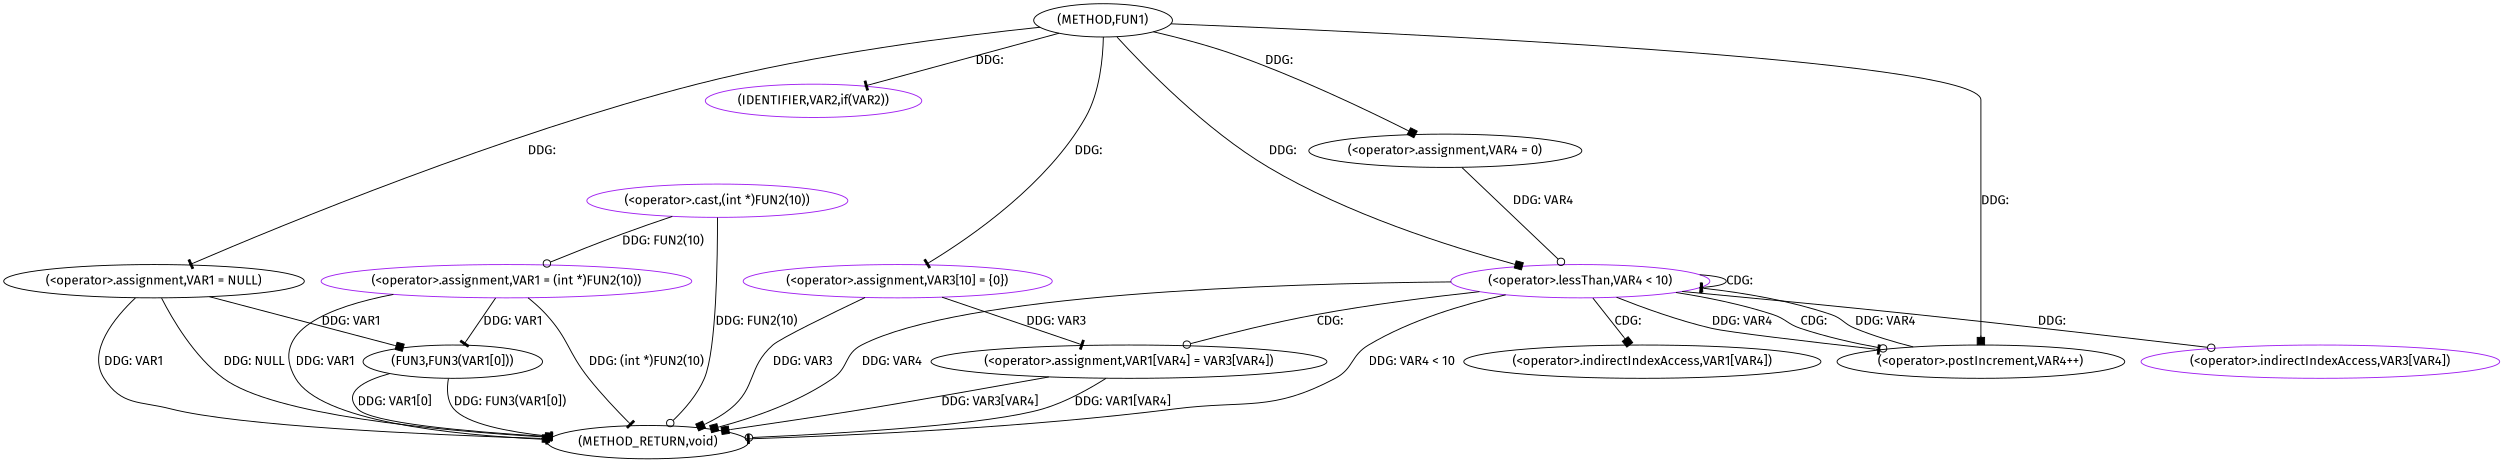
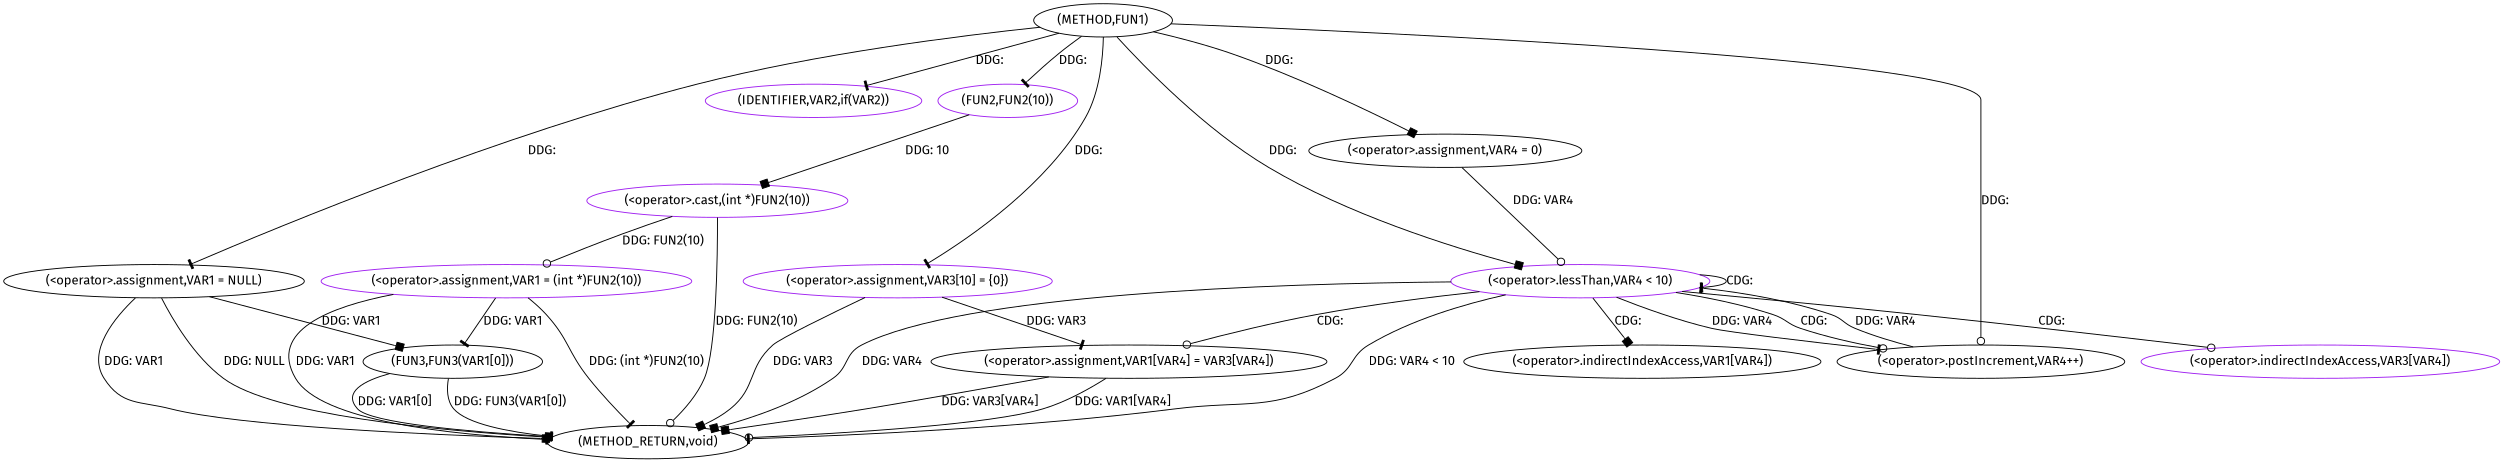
edge "(METHOD,FUN1)" -> "(<operator>.postIncrement,VAR4++)": arrowhead box -> odot
node "(FUN2,FUN2(10))": added
edge "(<operator>.lessThan,VAR4 < 10)" -> "(<operator>.indirectIndexAccess,VAR3[VAR4])": label "DDG: " -> "CDG: "
